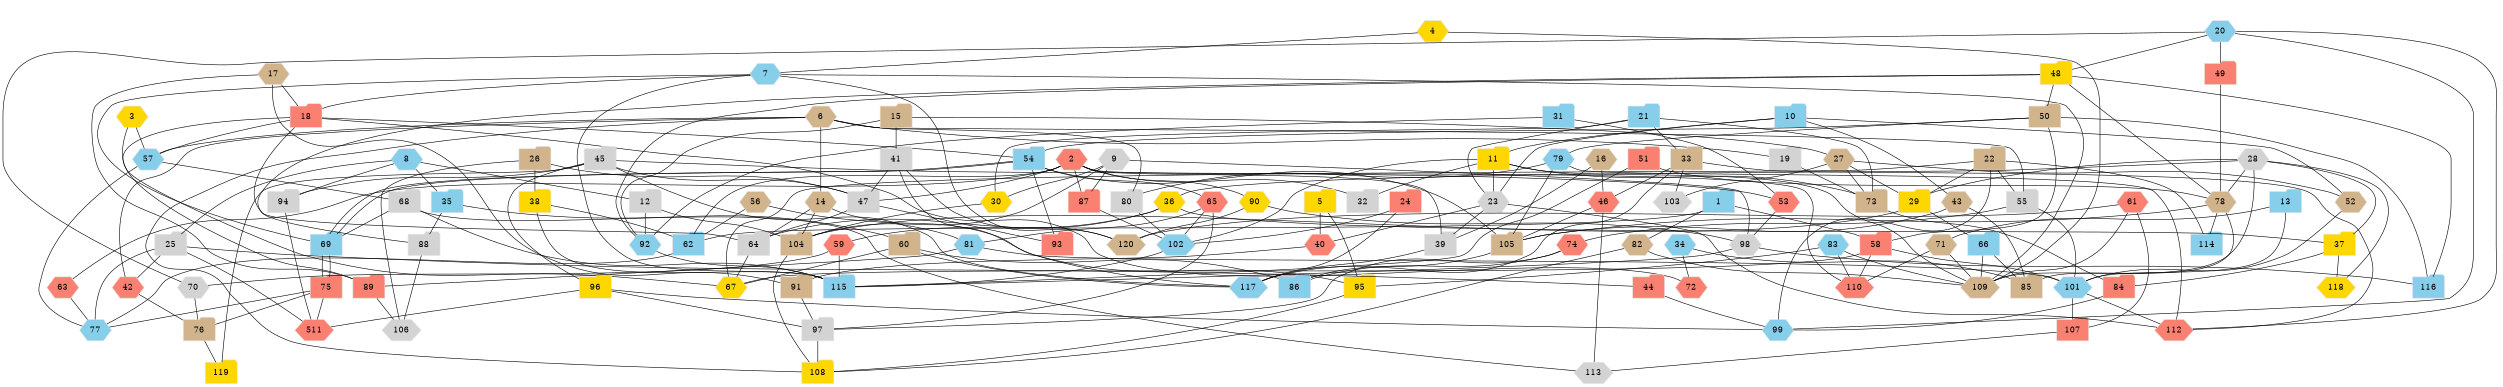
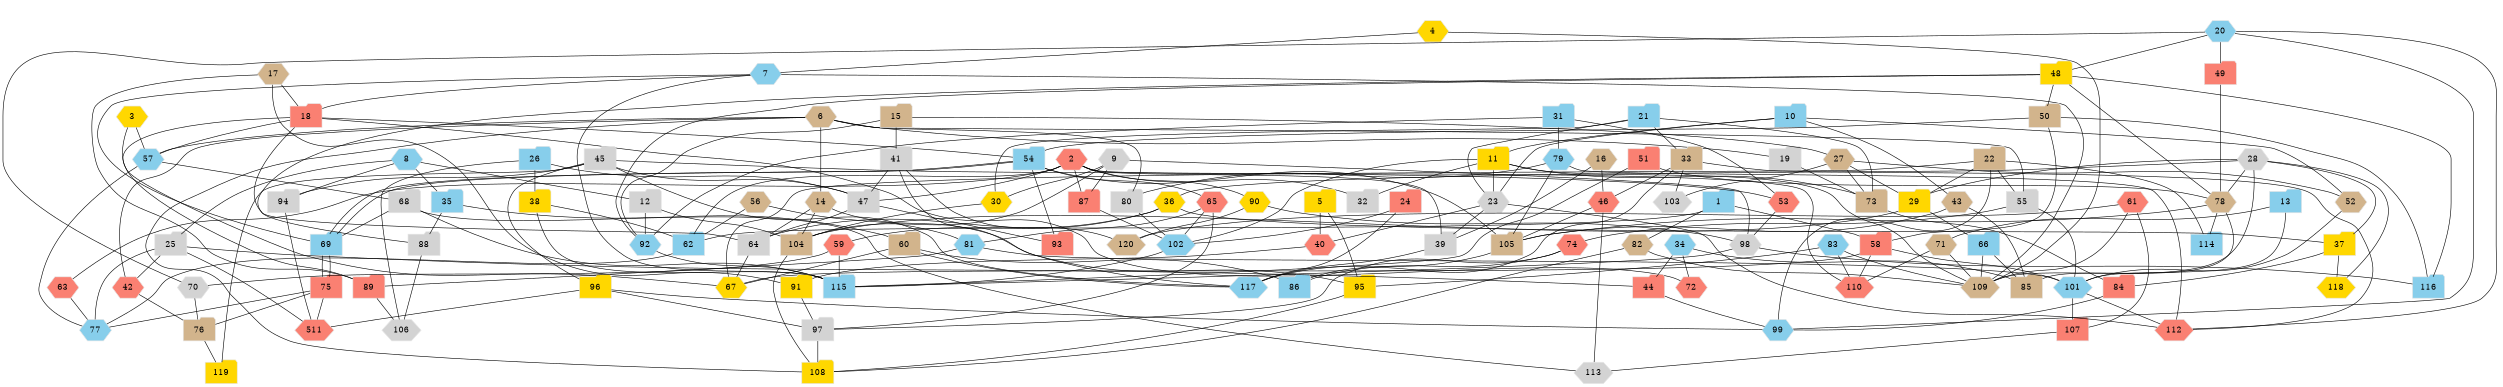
edge "50" -- "79": now "31" -- "79"
node "26": fillcolor tan -> skyblue
edge "7" -- "120": removed
edge "34" -- "44": added
node "91": fillcolor tan -> gold
